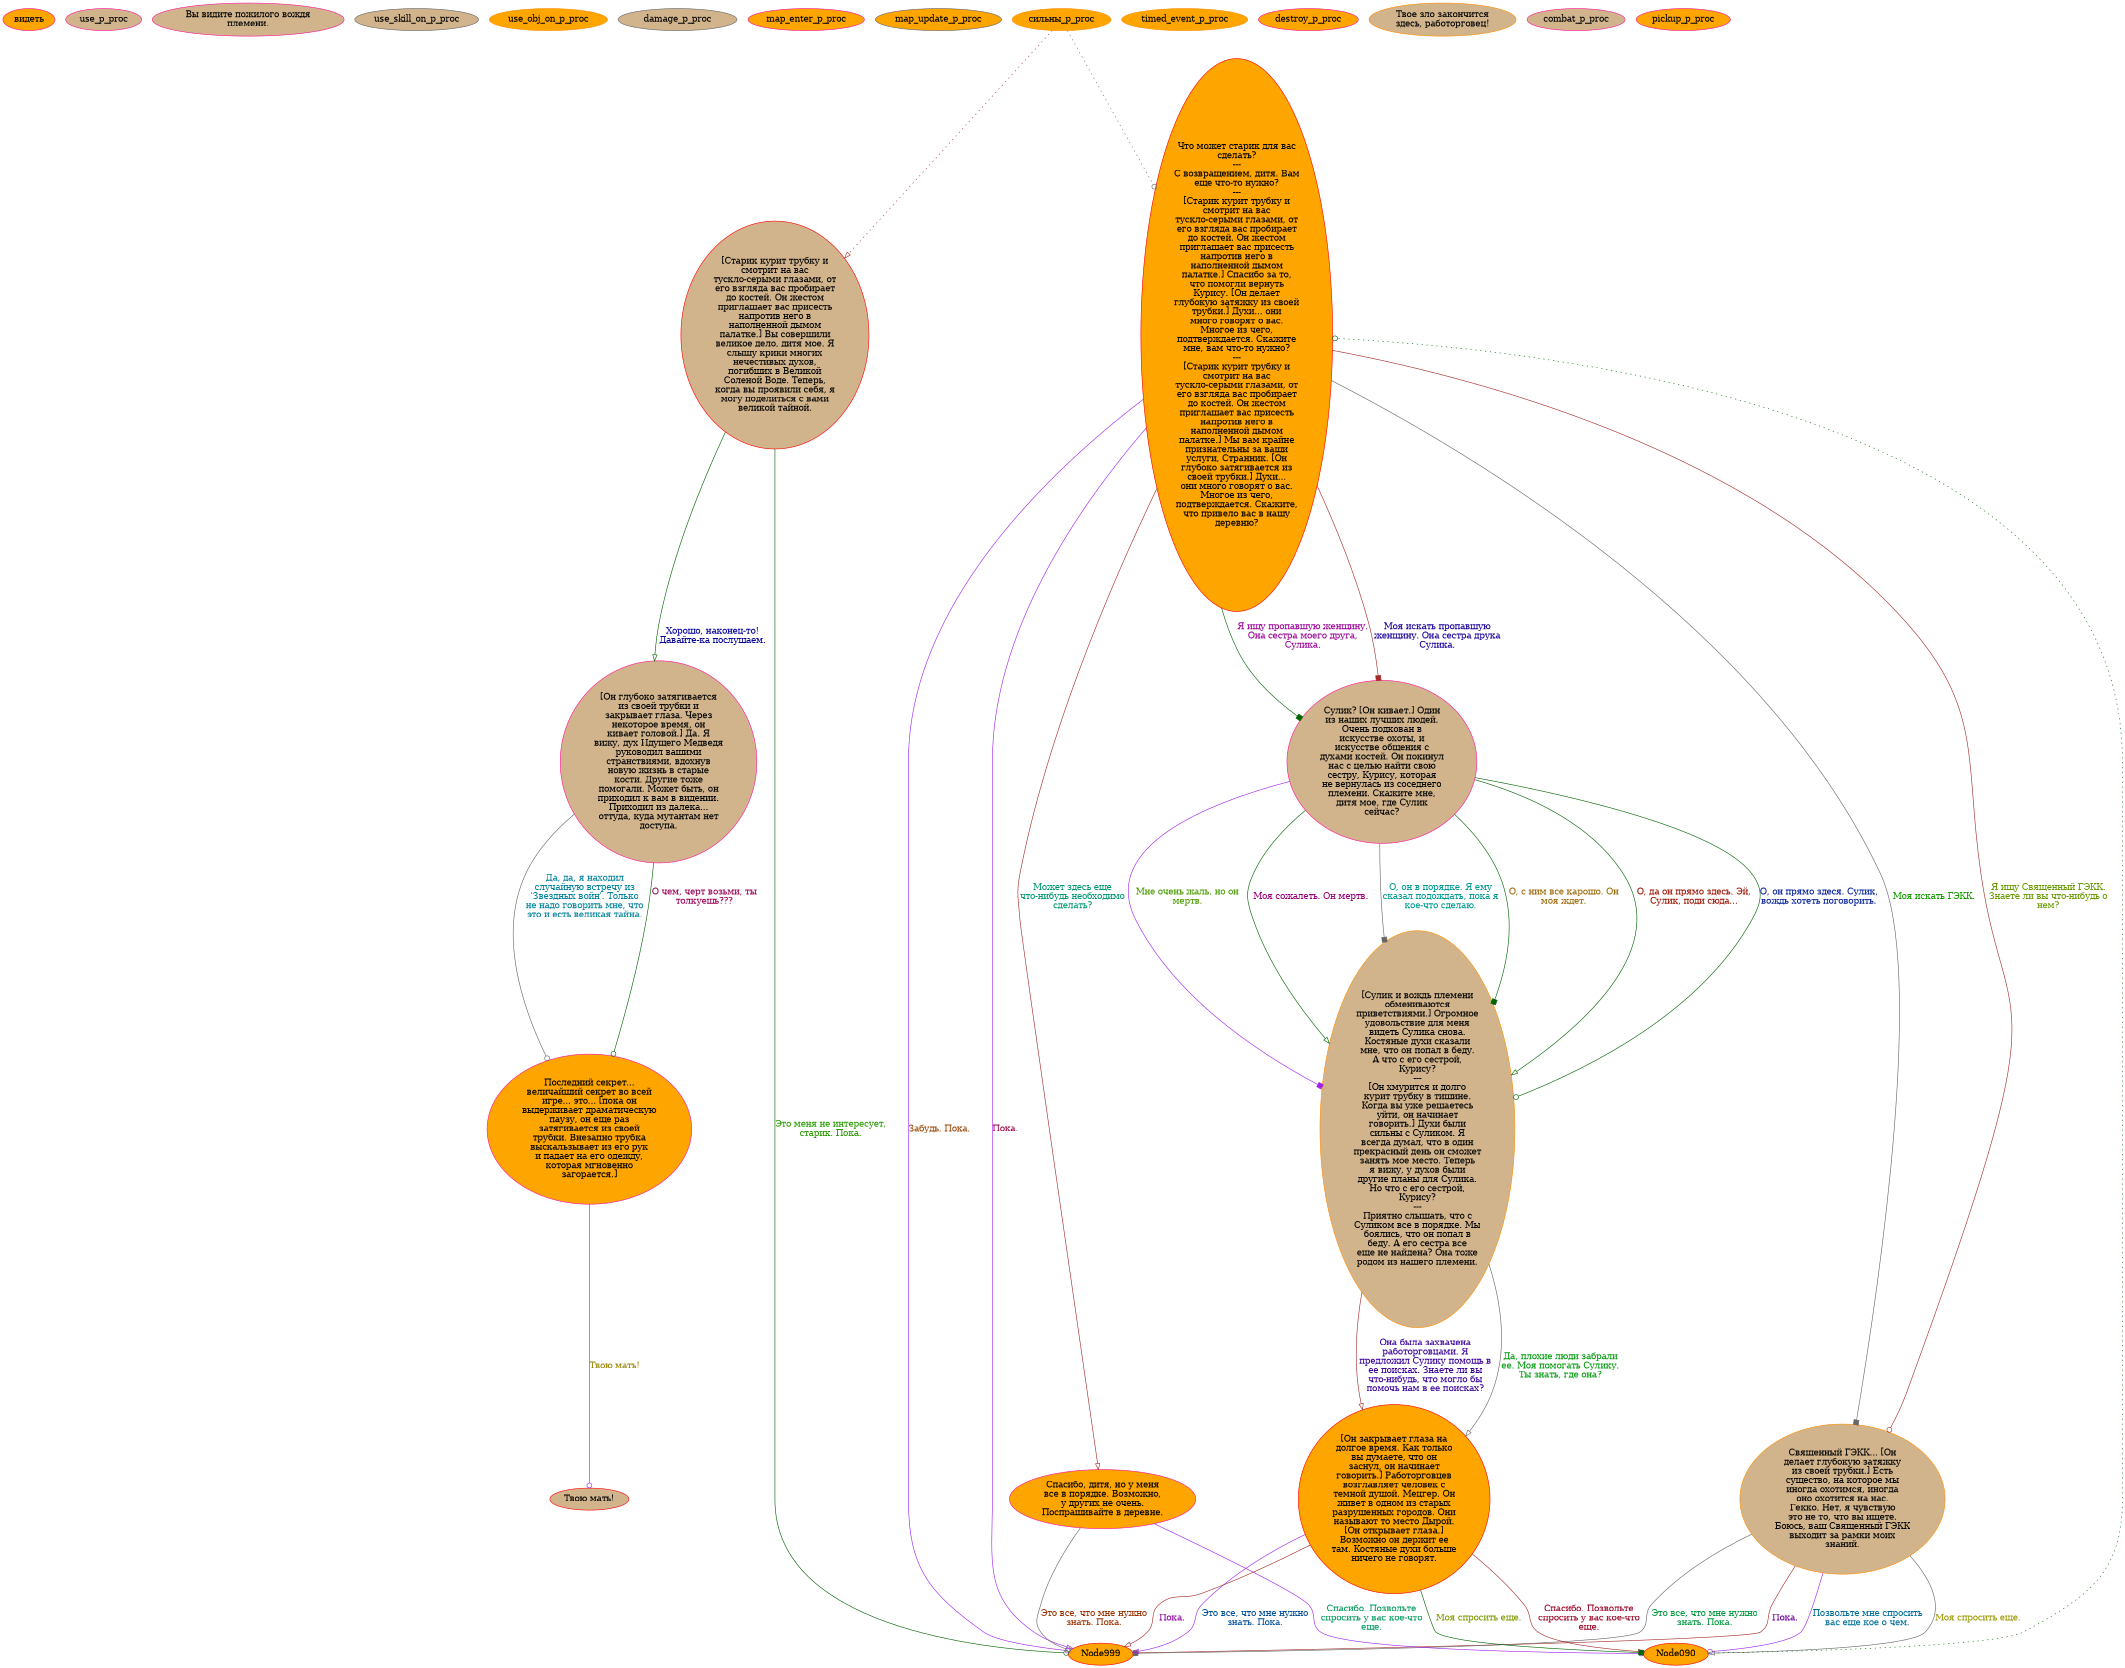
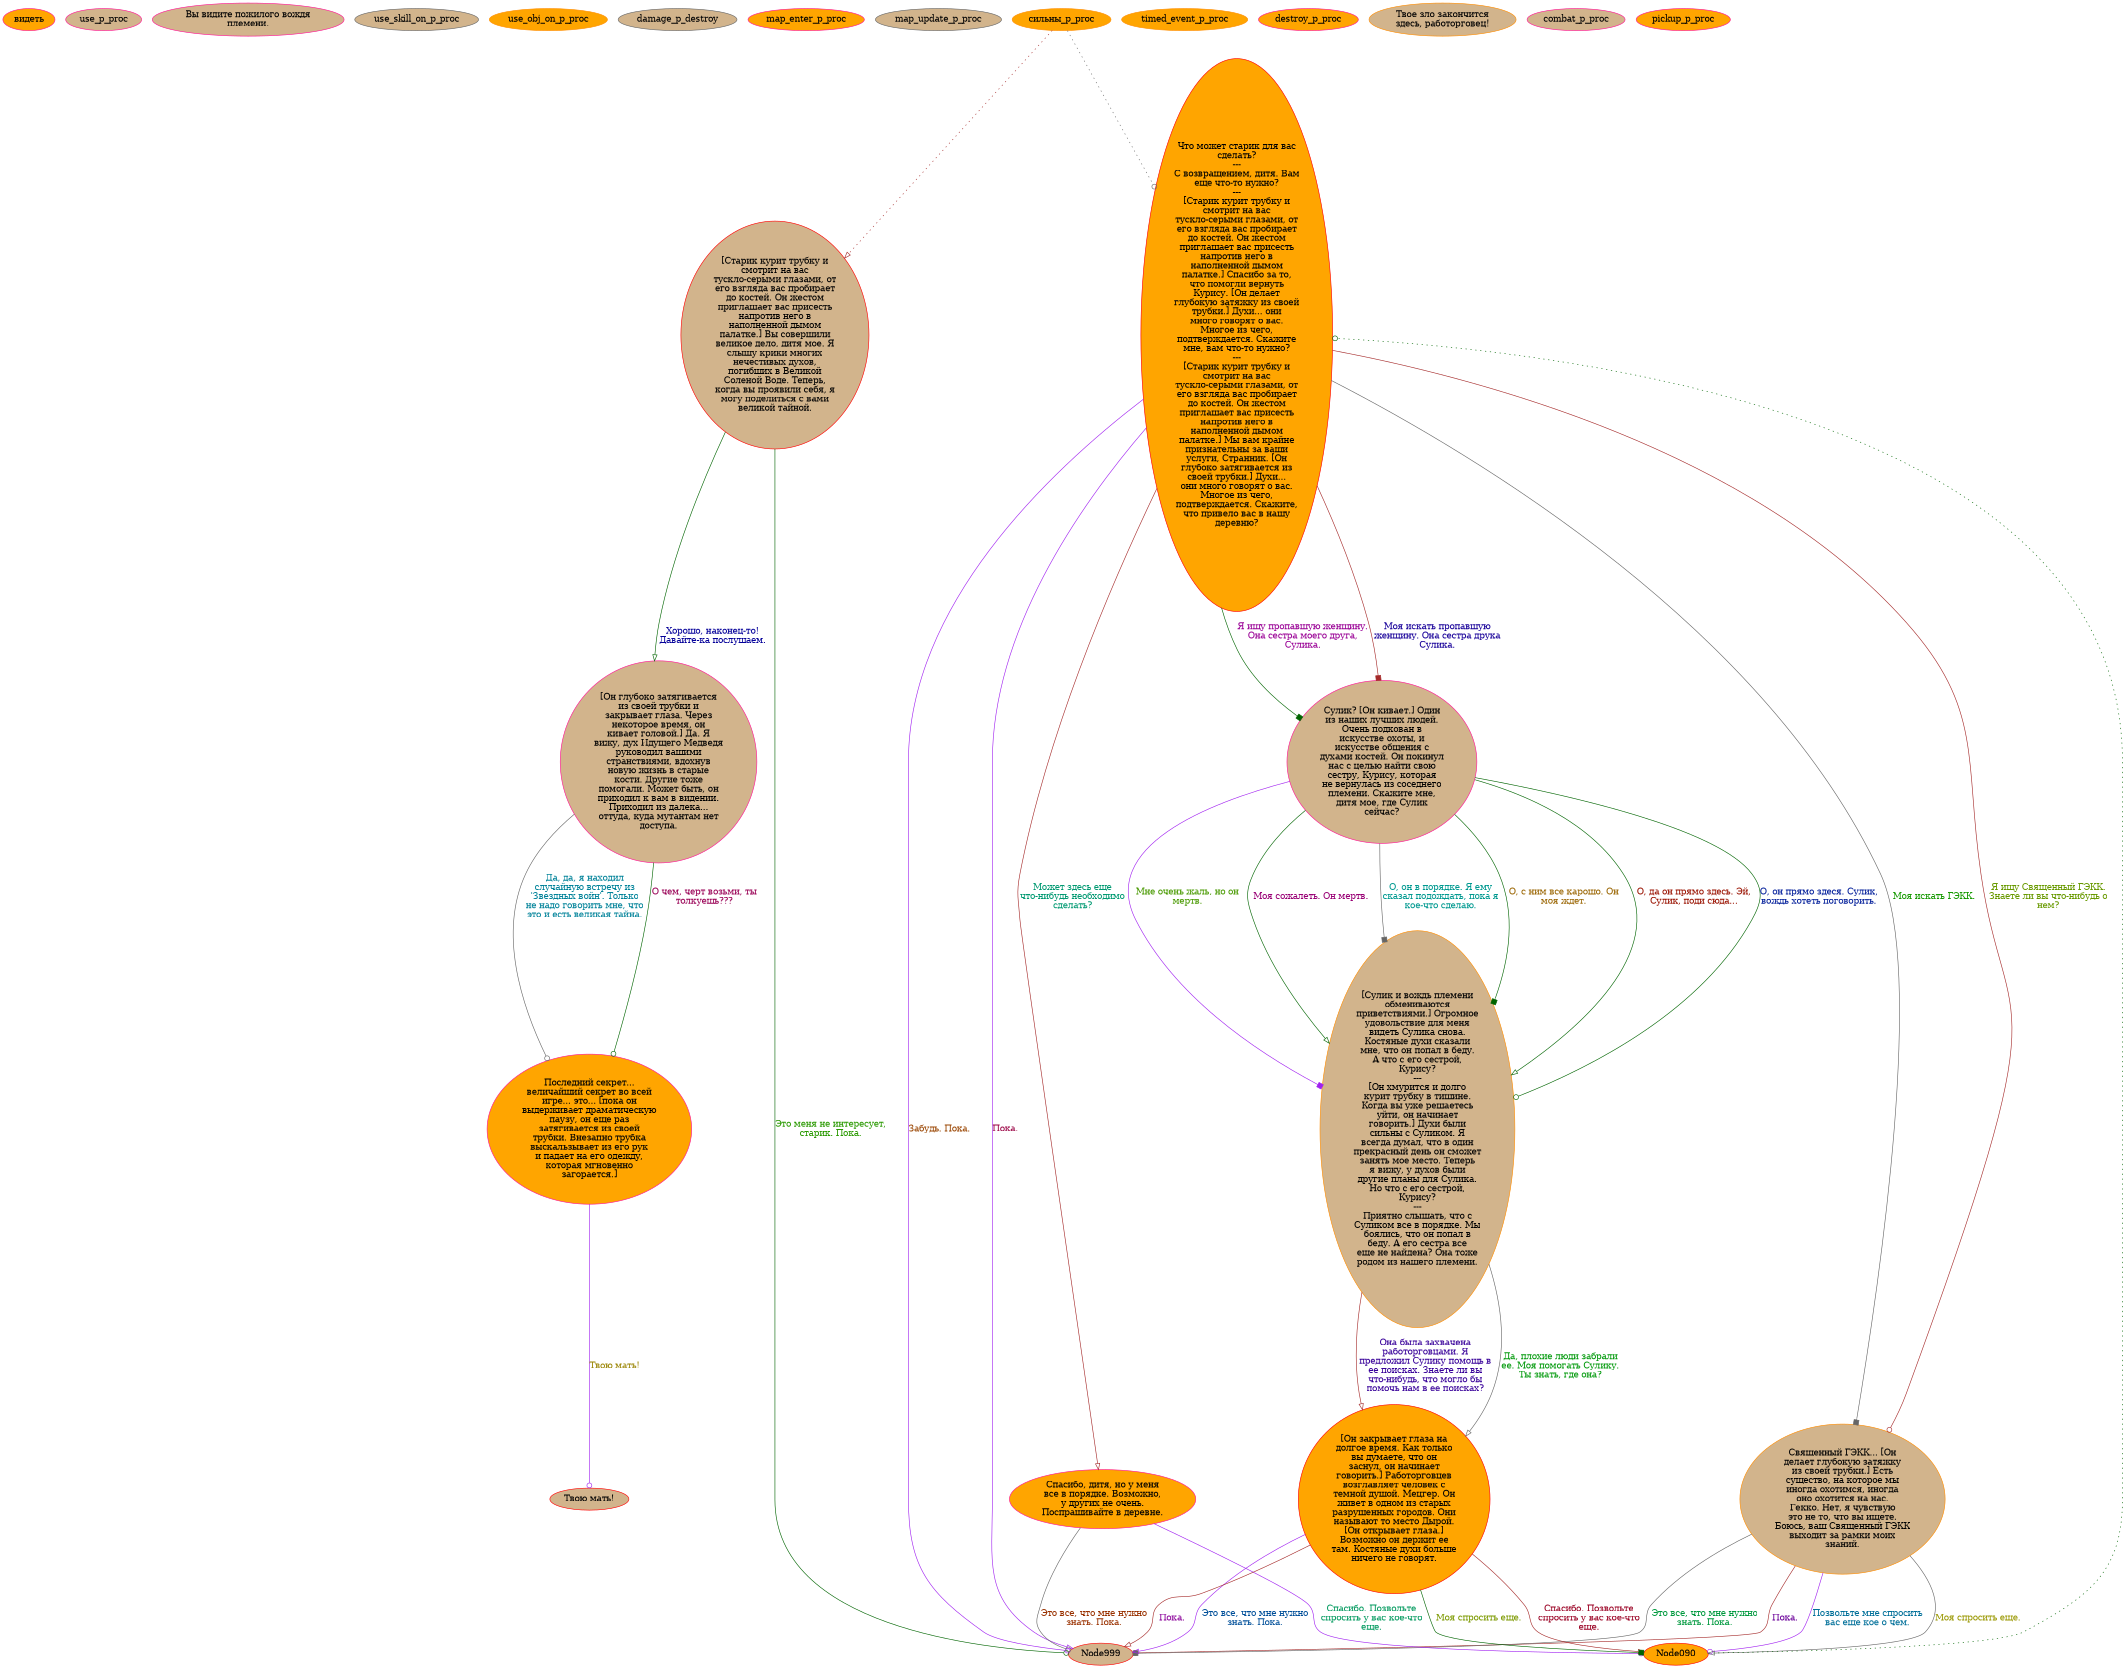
node "damage_p_proc": label "damage_p_proc" -> "damage_p_destroy"
node "map_update_p_proc": fillcolor orange -> tan
node "Node999": fillcolor orange -> tan
